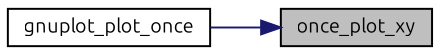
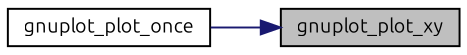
node "once_plot_xy": label "once_plot_xy" -> "gnuplot_plot_xy"
